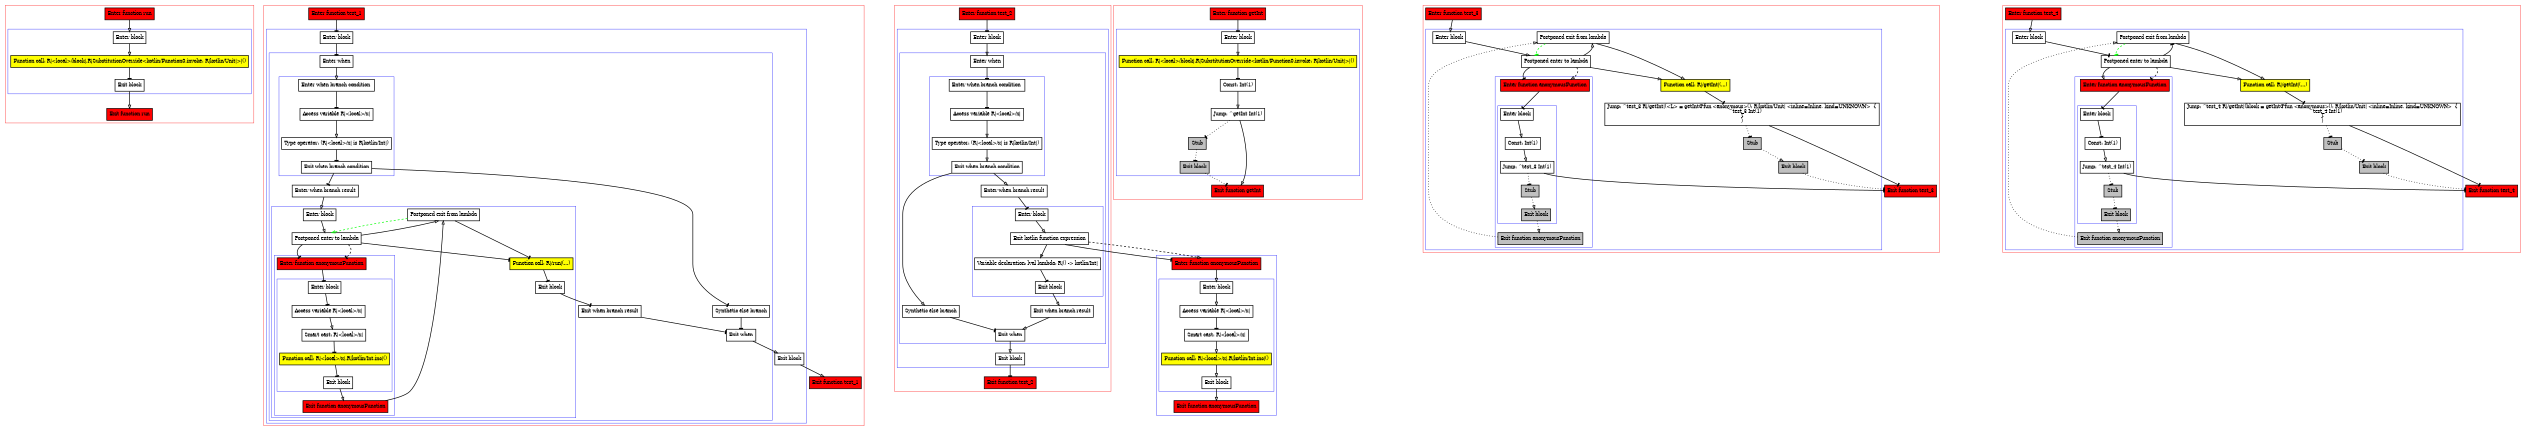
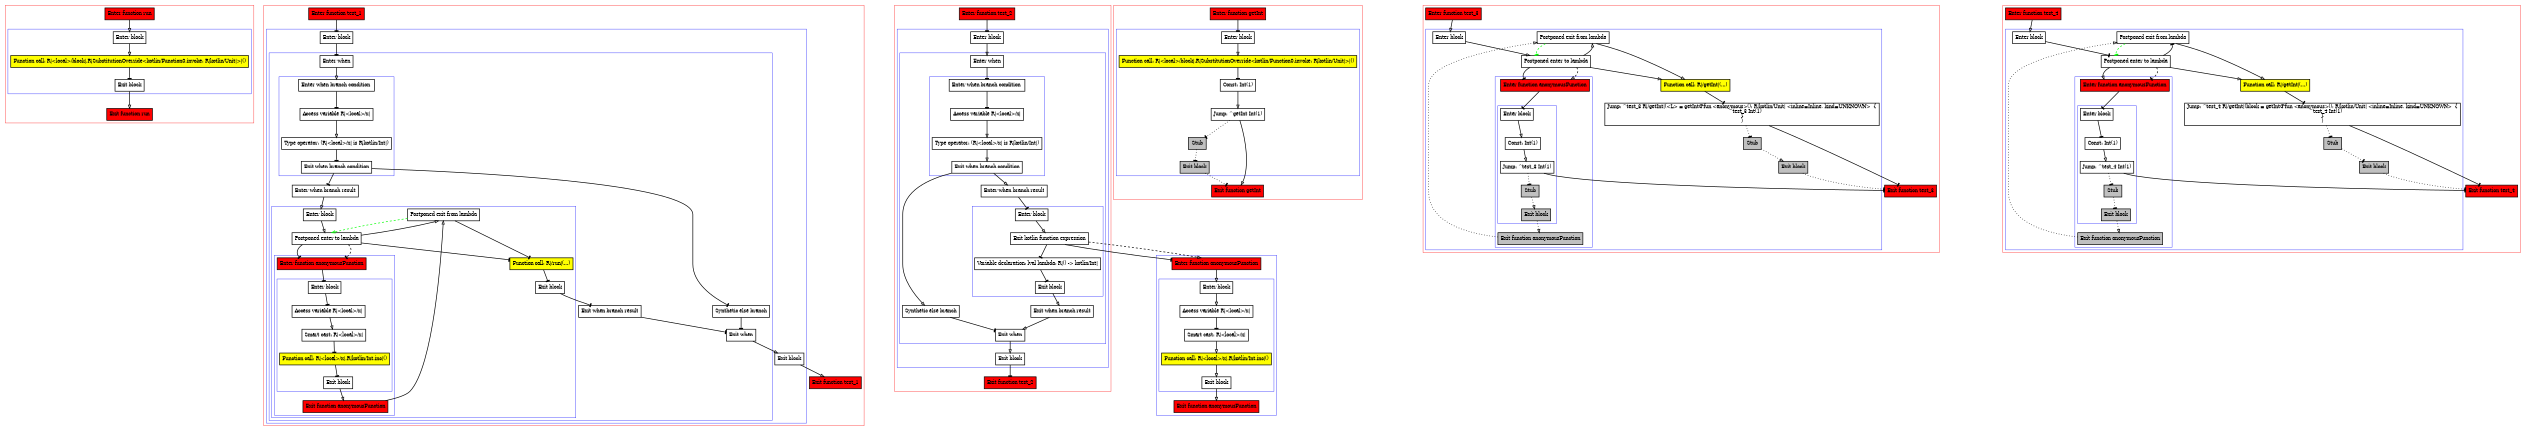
edge "Exit kotlin function expression" -> "Variable declaration: lval lambda: R|() -> kotlin/Int|": arrowhead onormal -> tee
